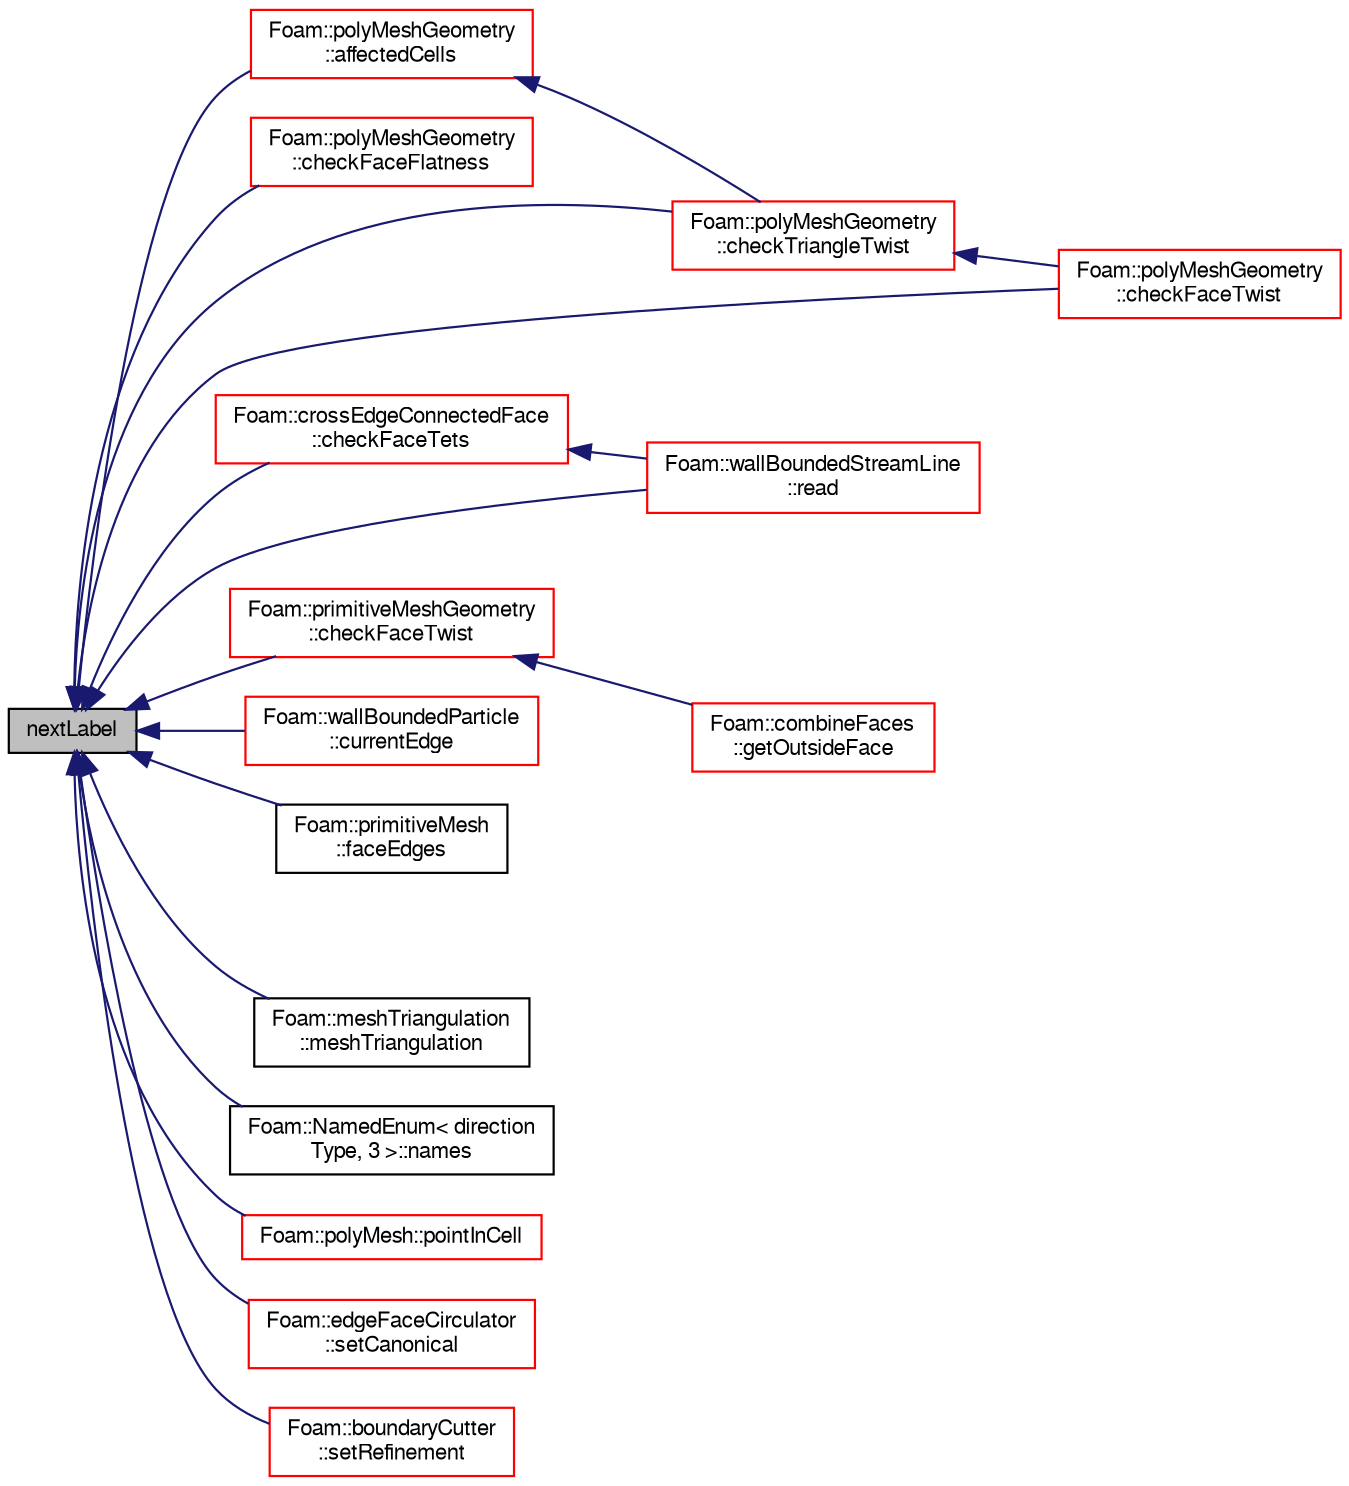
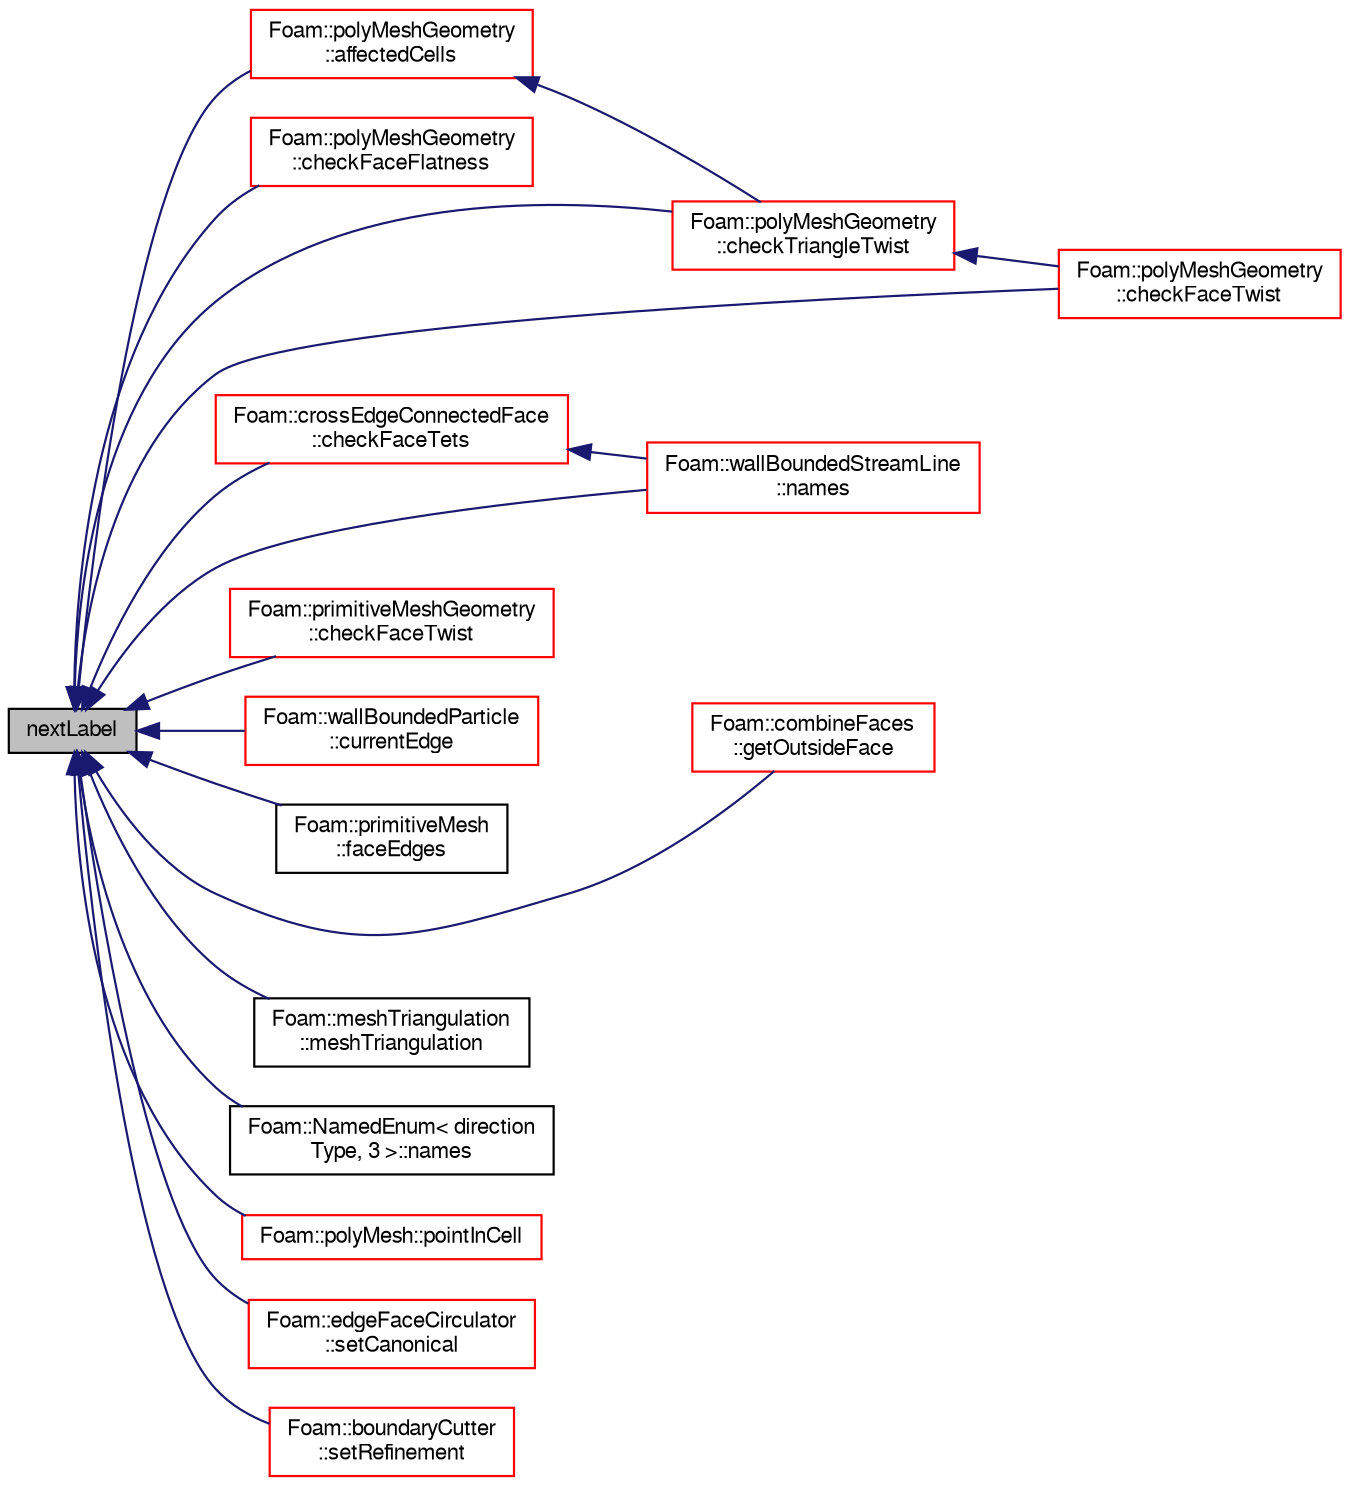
node "Foam::wallBoundedStreamLine ::read": label "Foam::wallBoundedStreamLine ::read" -> "Foam::wallBoundedStreamLine ::names"
edge "Foam::combineFaces ::getOutsideFace" -> "Foam::primitiveMeshGeometry ::checkFaceTwist": now "Foam::combineFaces ::getOutsideFace" -> "nextLabel"
